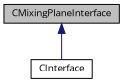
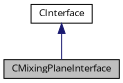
edge "CInterface" -> "CMixingPlaneInterface": reversed
